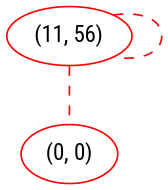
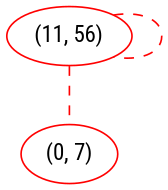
node "(0, 0)": label "(0, 0)" -> "(0, 7)"
